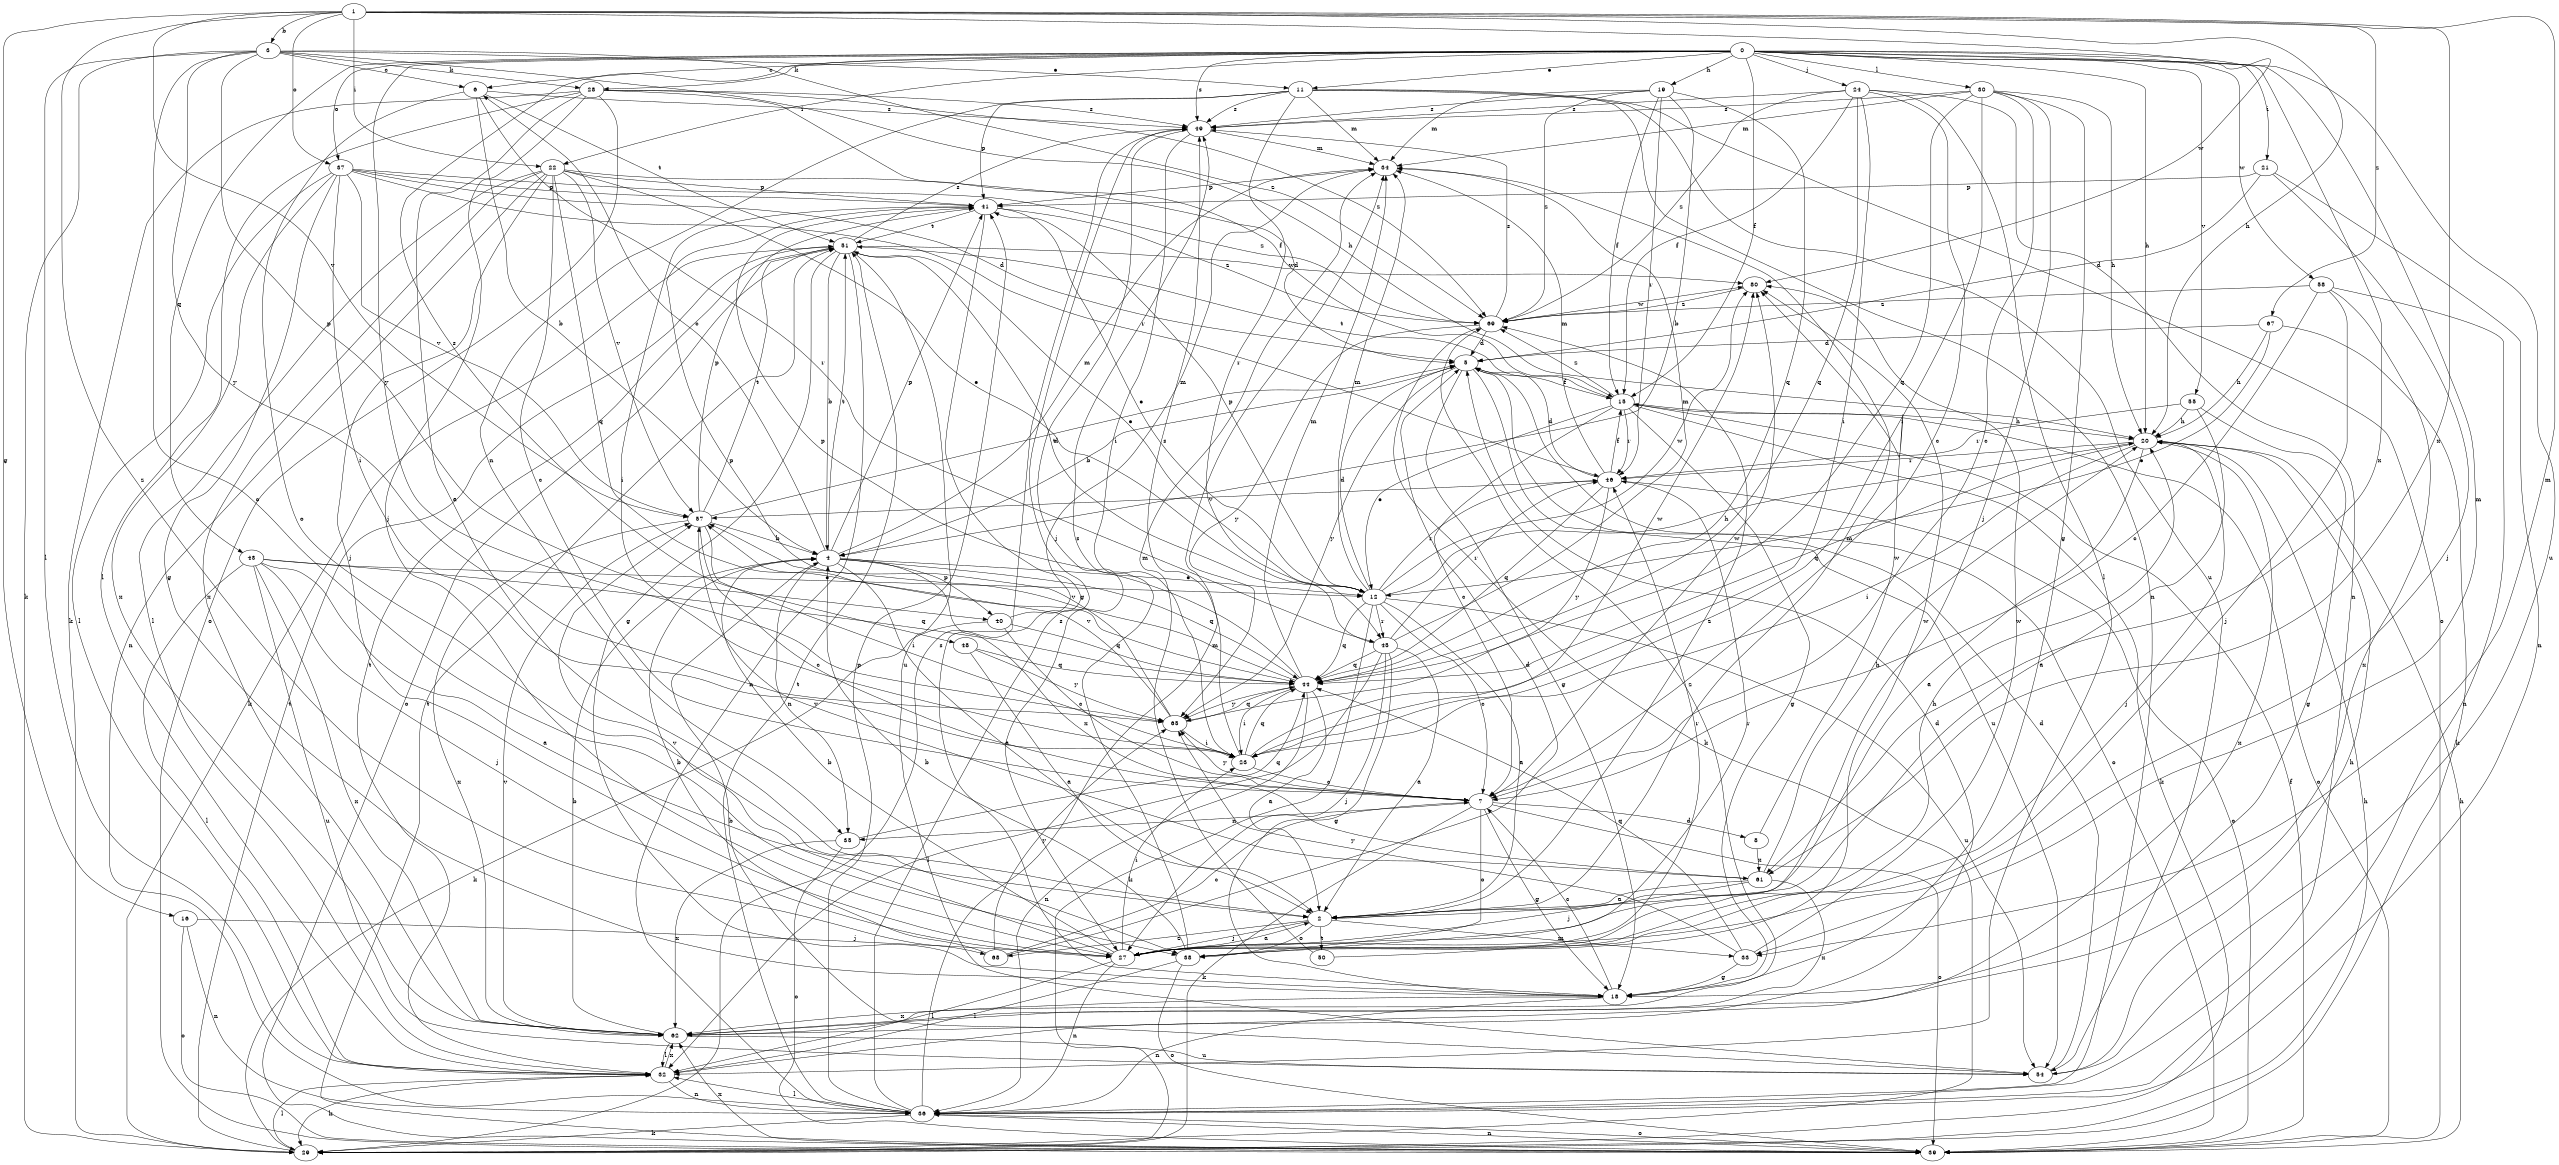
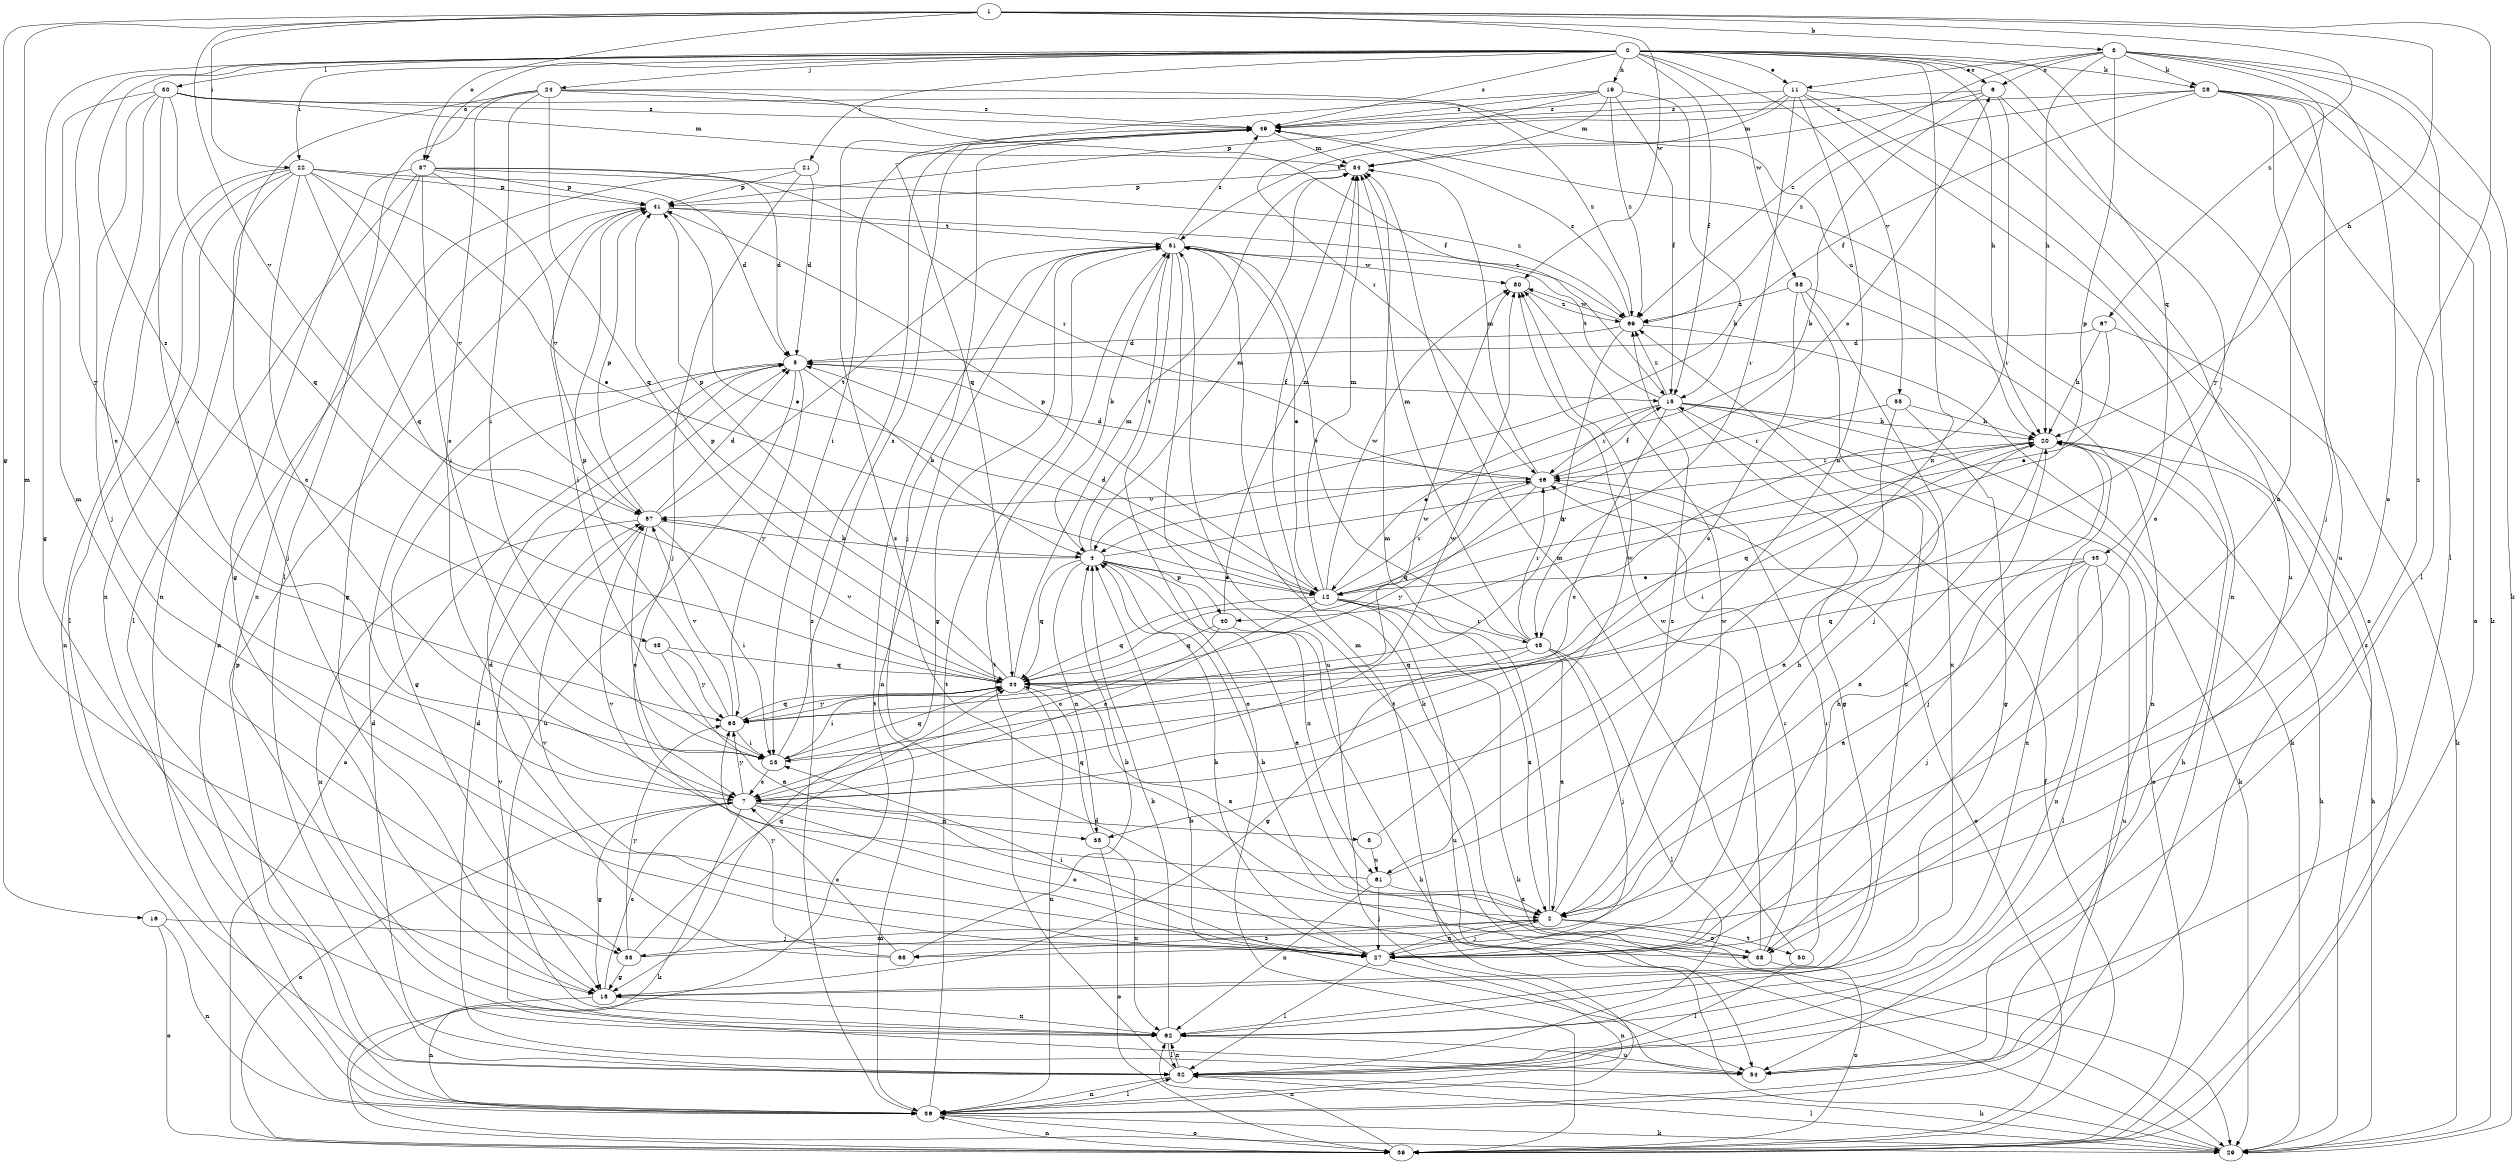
edge "1" -> "61": removed, label "x"
edge "30" -> "20": label "h" -> "u"
edge "38" -> "32": now "50" -> "32"
